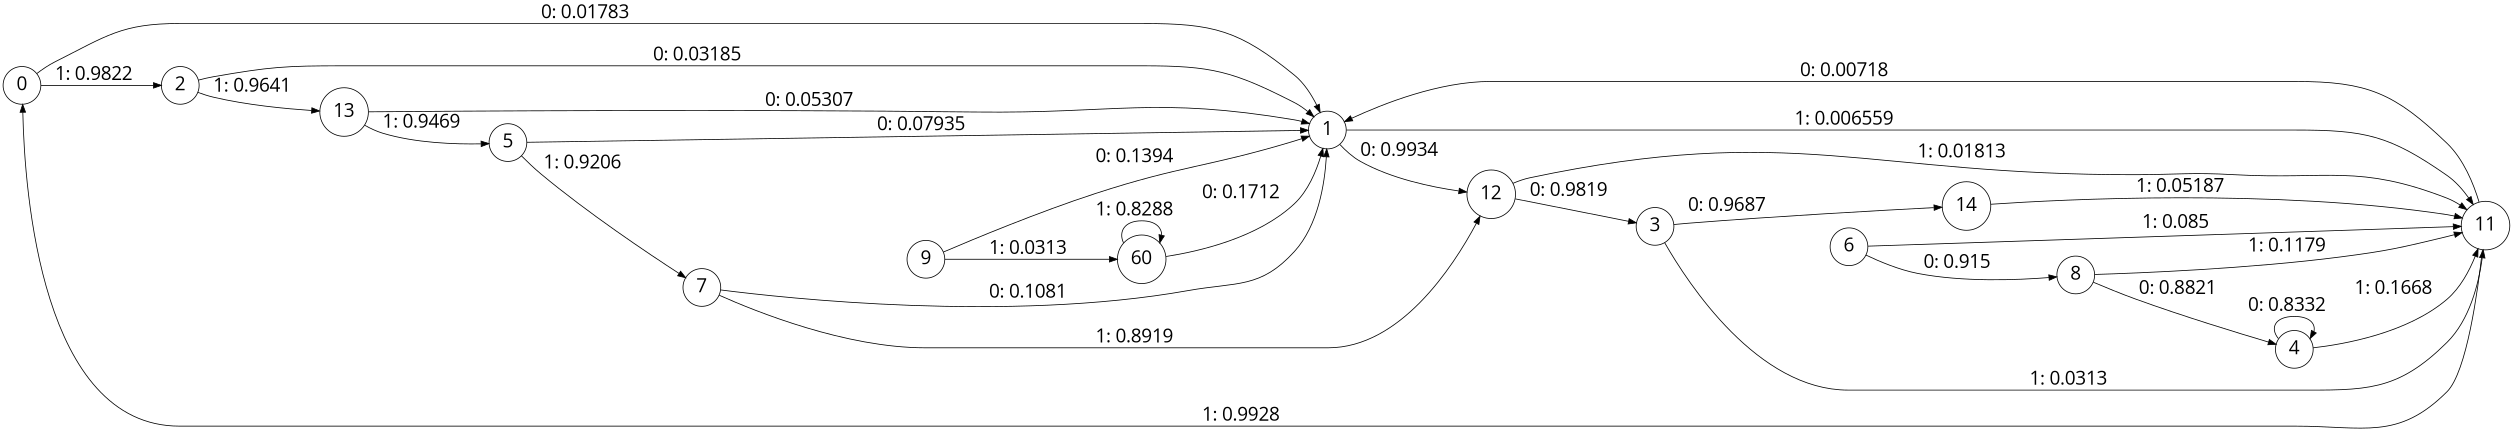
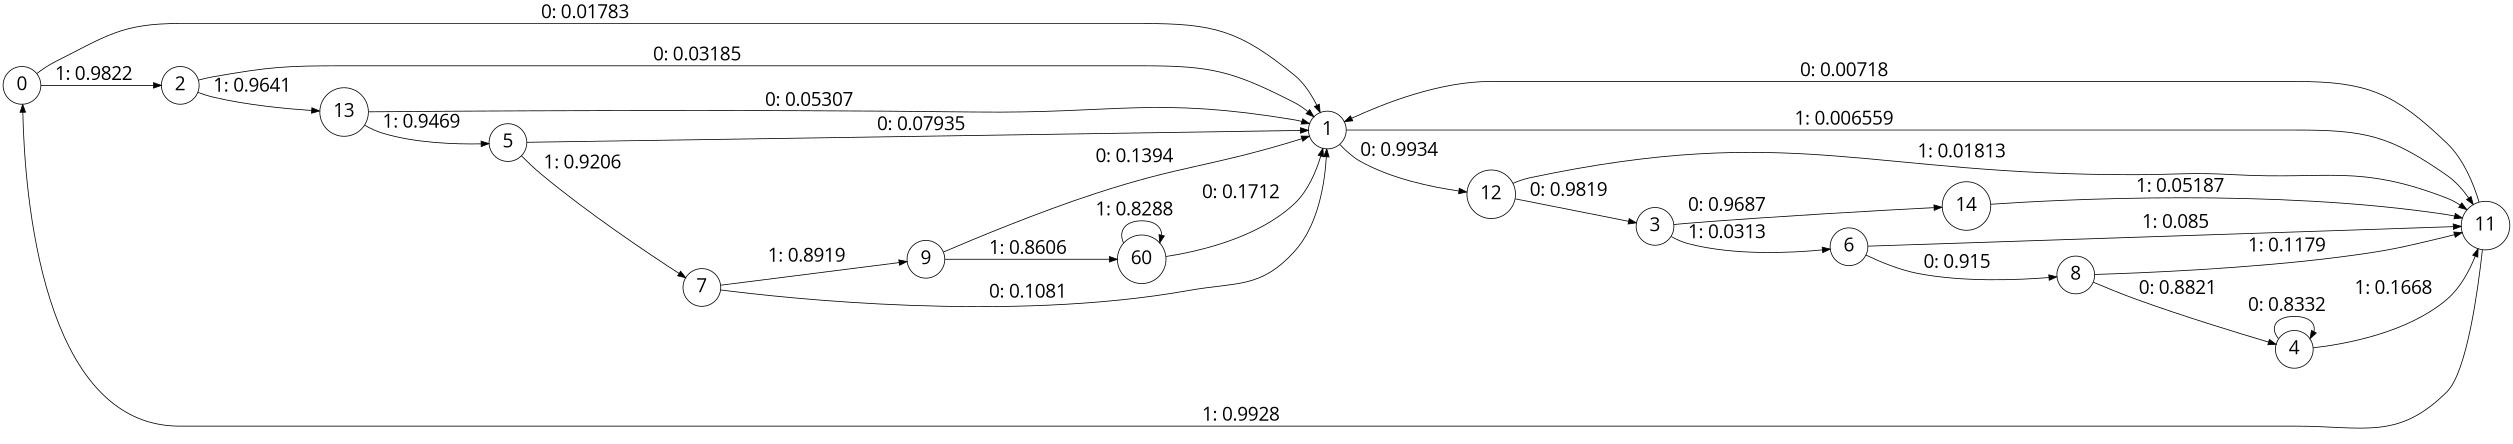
edge "9" -> "60": label "1: 0.0313   " -> "1: 0.8606   "
edge "7" -> "12": now "7" -> "9"
edge "3" -> "11": now "3" -> "6"
